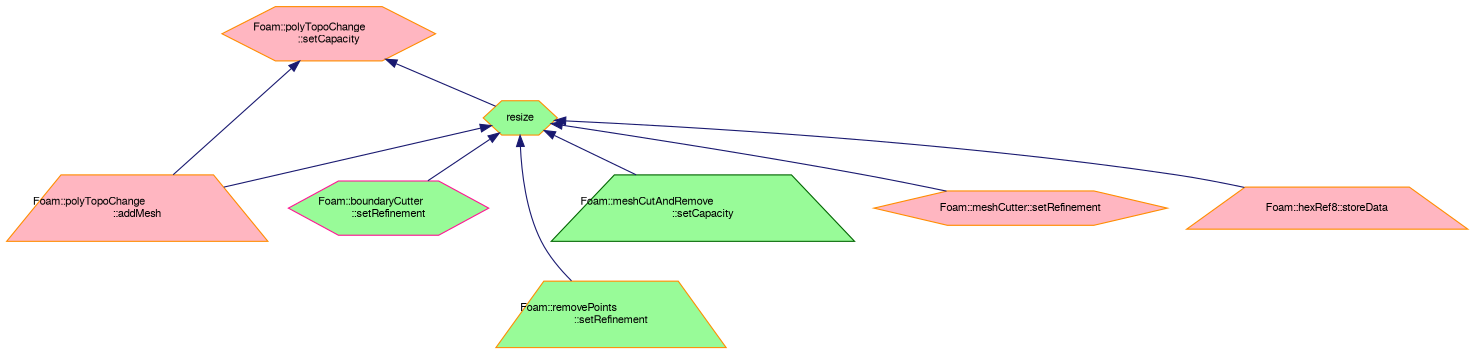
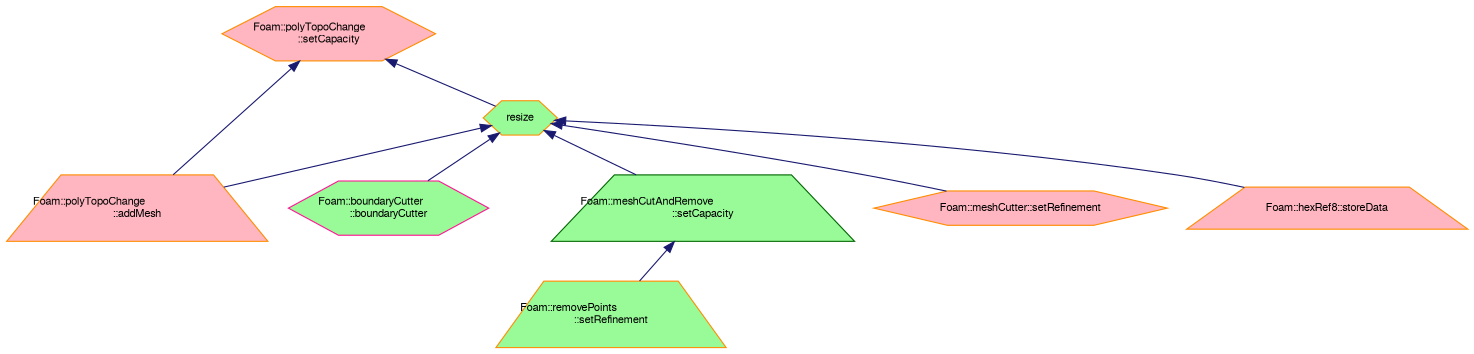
node "Foam::boundaryCutter ::setRefinement": label "Foam::boundaryCutter ::setRefinement" -> "Foam::boundaryCutter ::boundaryCutter"
edge "Foam::removePoints ::setRefinement" -> "resize": now "Foam::removePoints ::setRefinement" -> "Foam::meshCutAndRemove ::setCapacity"
